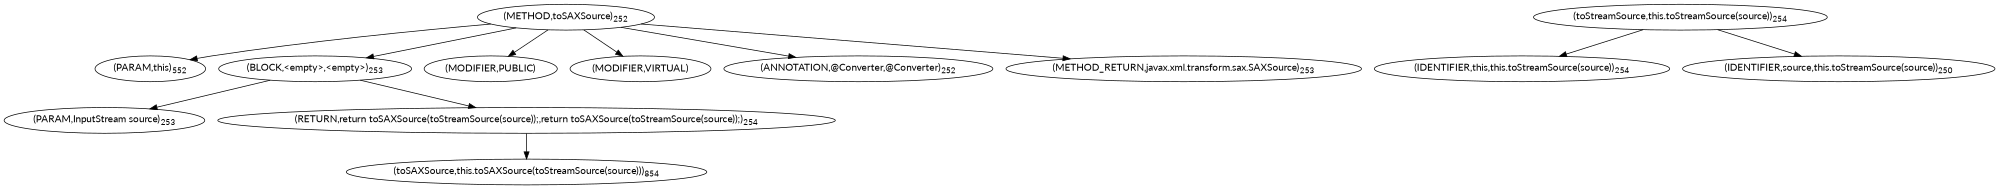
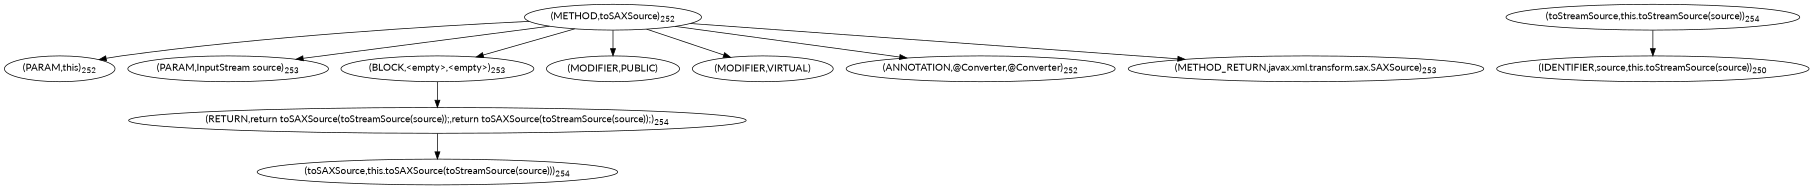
node "(PARAM,this)": text "552" -> "252"
node "(IDENTIFIER,this,this.toStreamSource(source))": removed
edge "(BLOCK,<empty>,<empty>)" -> "(PARAM,InputStream source)": now "(METHOD,toSAXSource)" -> "(PARAM,InputStream source)"
node "(toSAXSource,this.toSAXSource(toStreamSource(source)))": text "854" -> "254"
